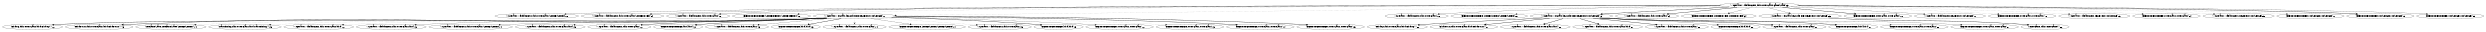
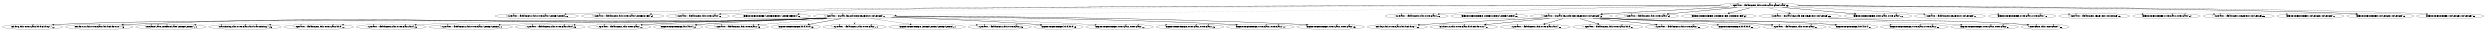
edge "(<operator>.fieldAccess,this.outerClass.gameState)" -> "(<operator>.fieldAccess,this.outerClass.STATE_OVER)": style solid -> dotted
edge "(<operator>.fieldAccess,this.outerClass.gameState)" -> "(FIELD_IDENTIFIER,STATE_OVER,STATE_OVER)": style solid -> bold
